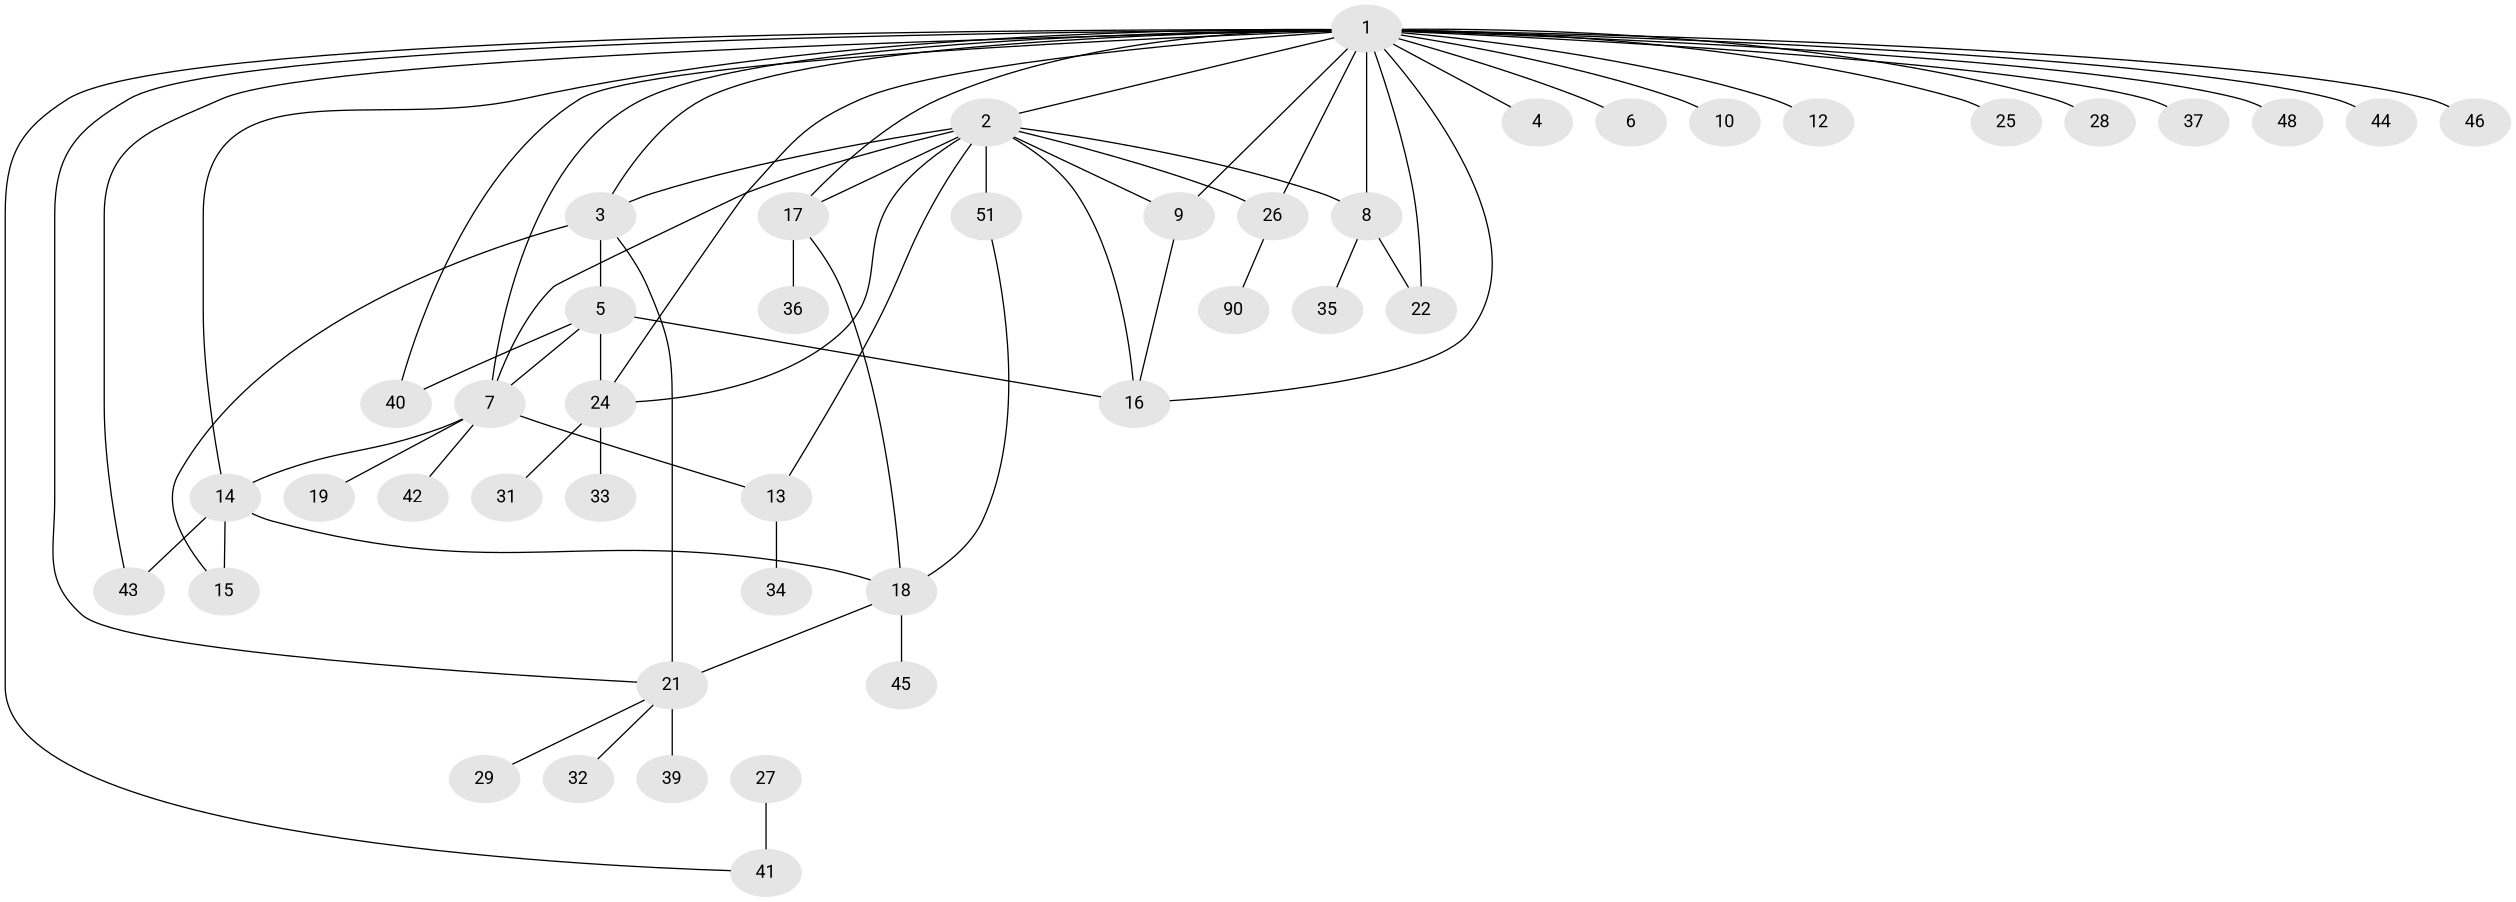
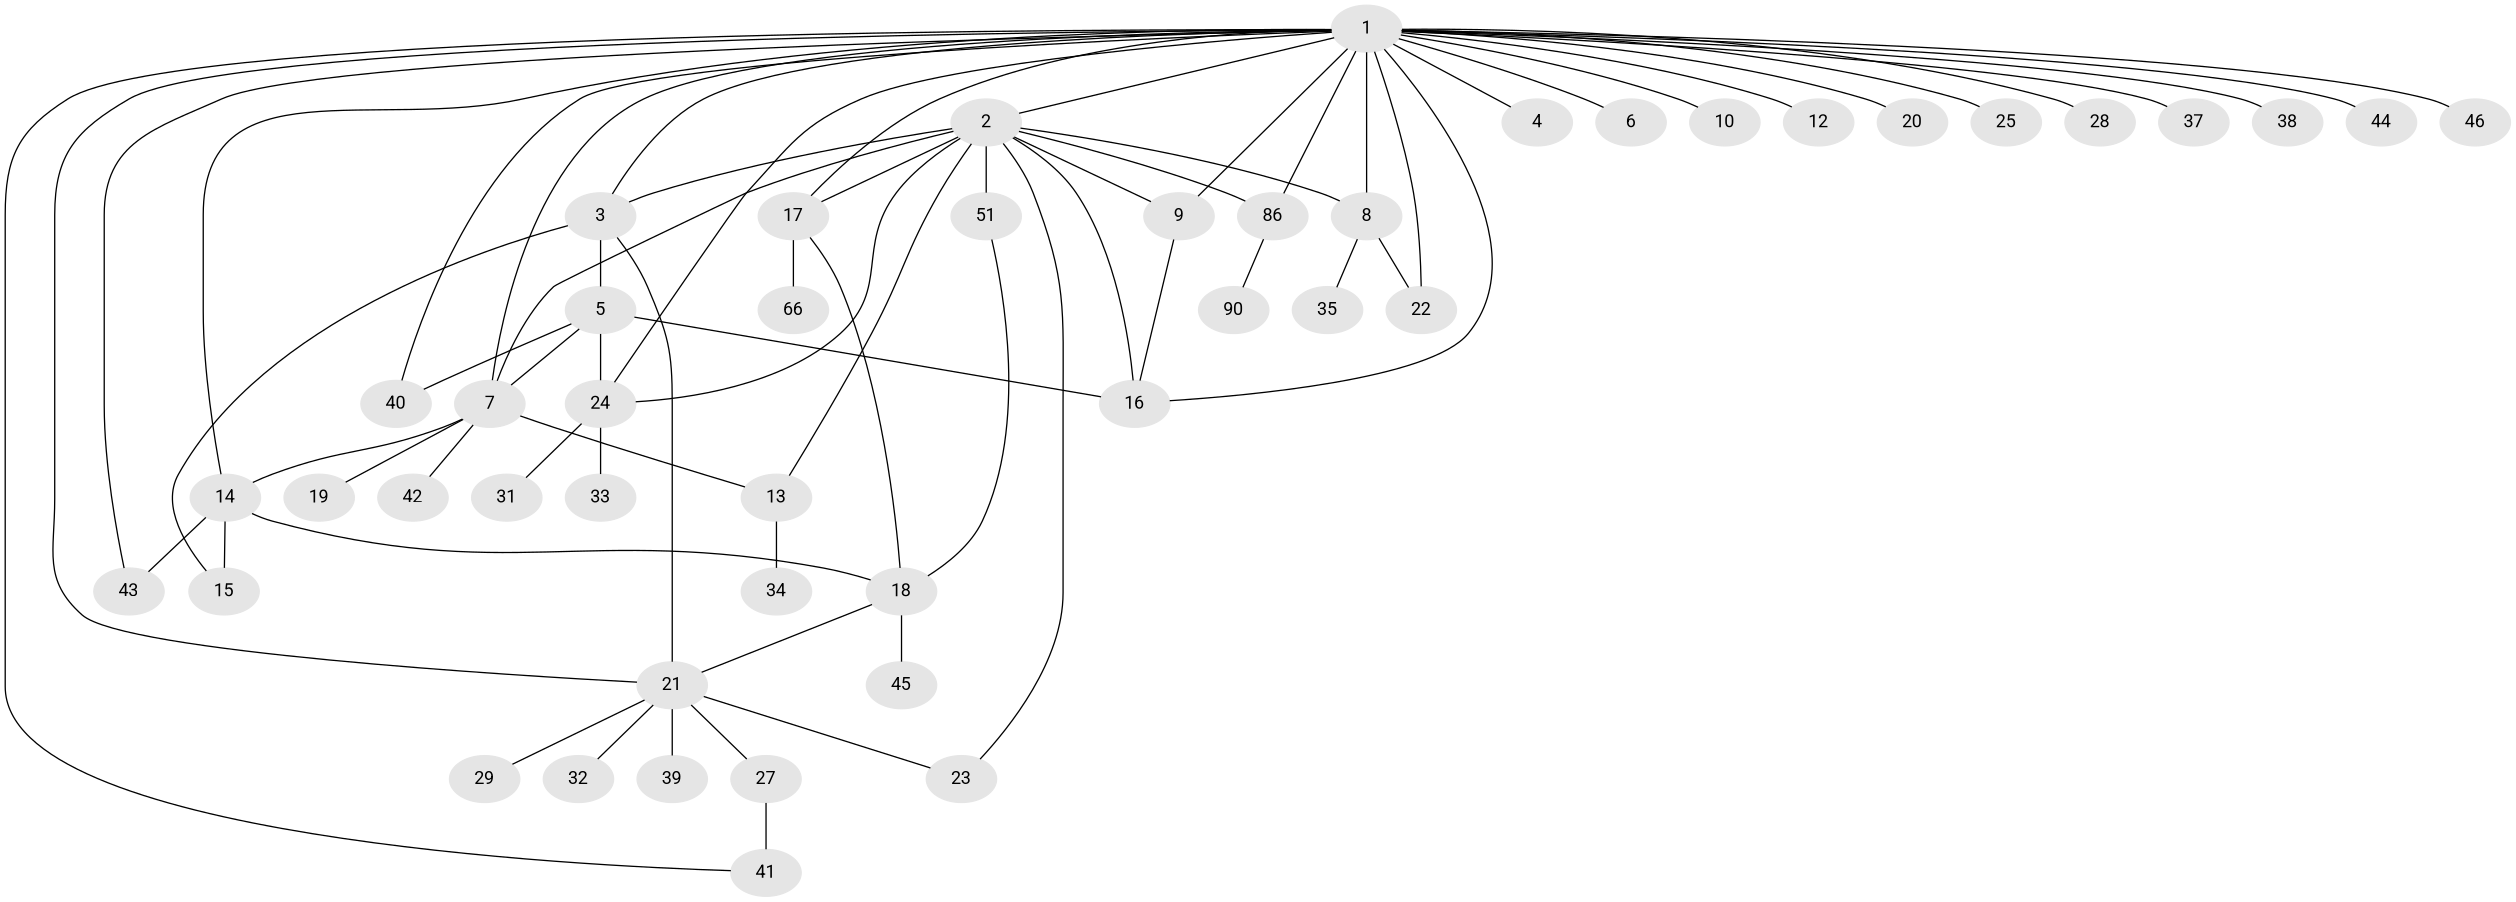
node "20": added
node "48": label "48" -> "38"
node "26": label "26" -> "86"
node "36": label "36" -> "66"
edge "21" -- "27": added
node "23": added
